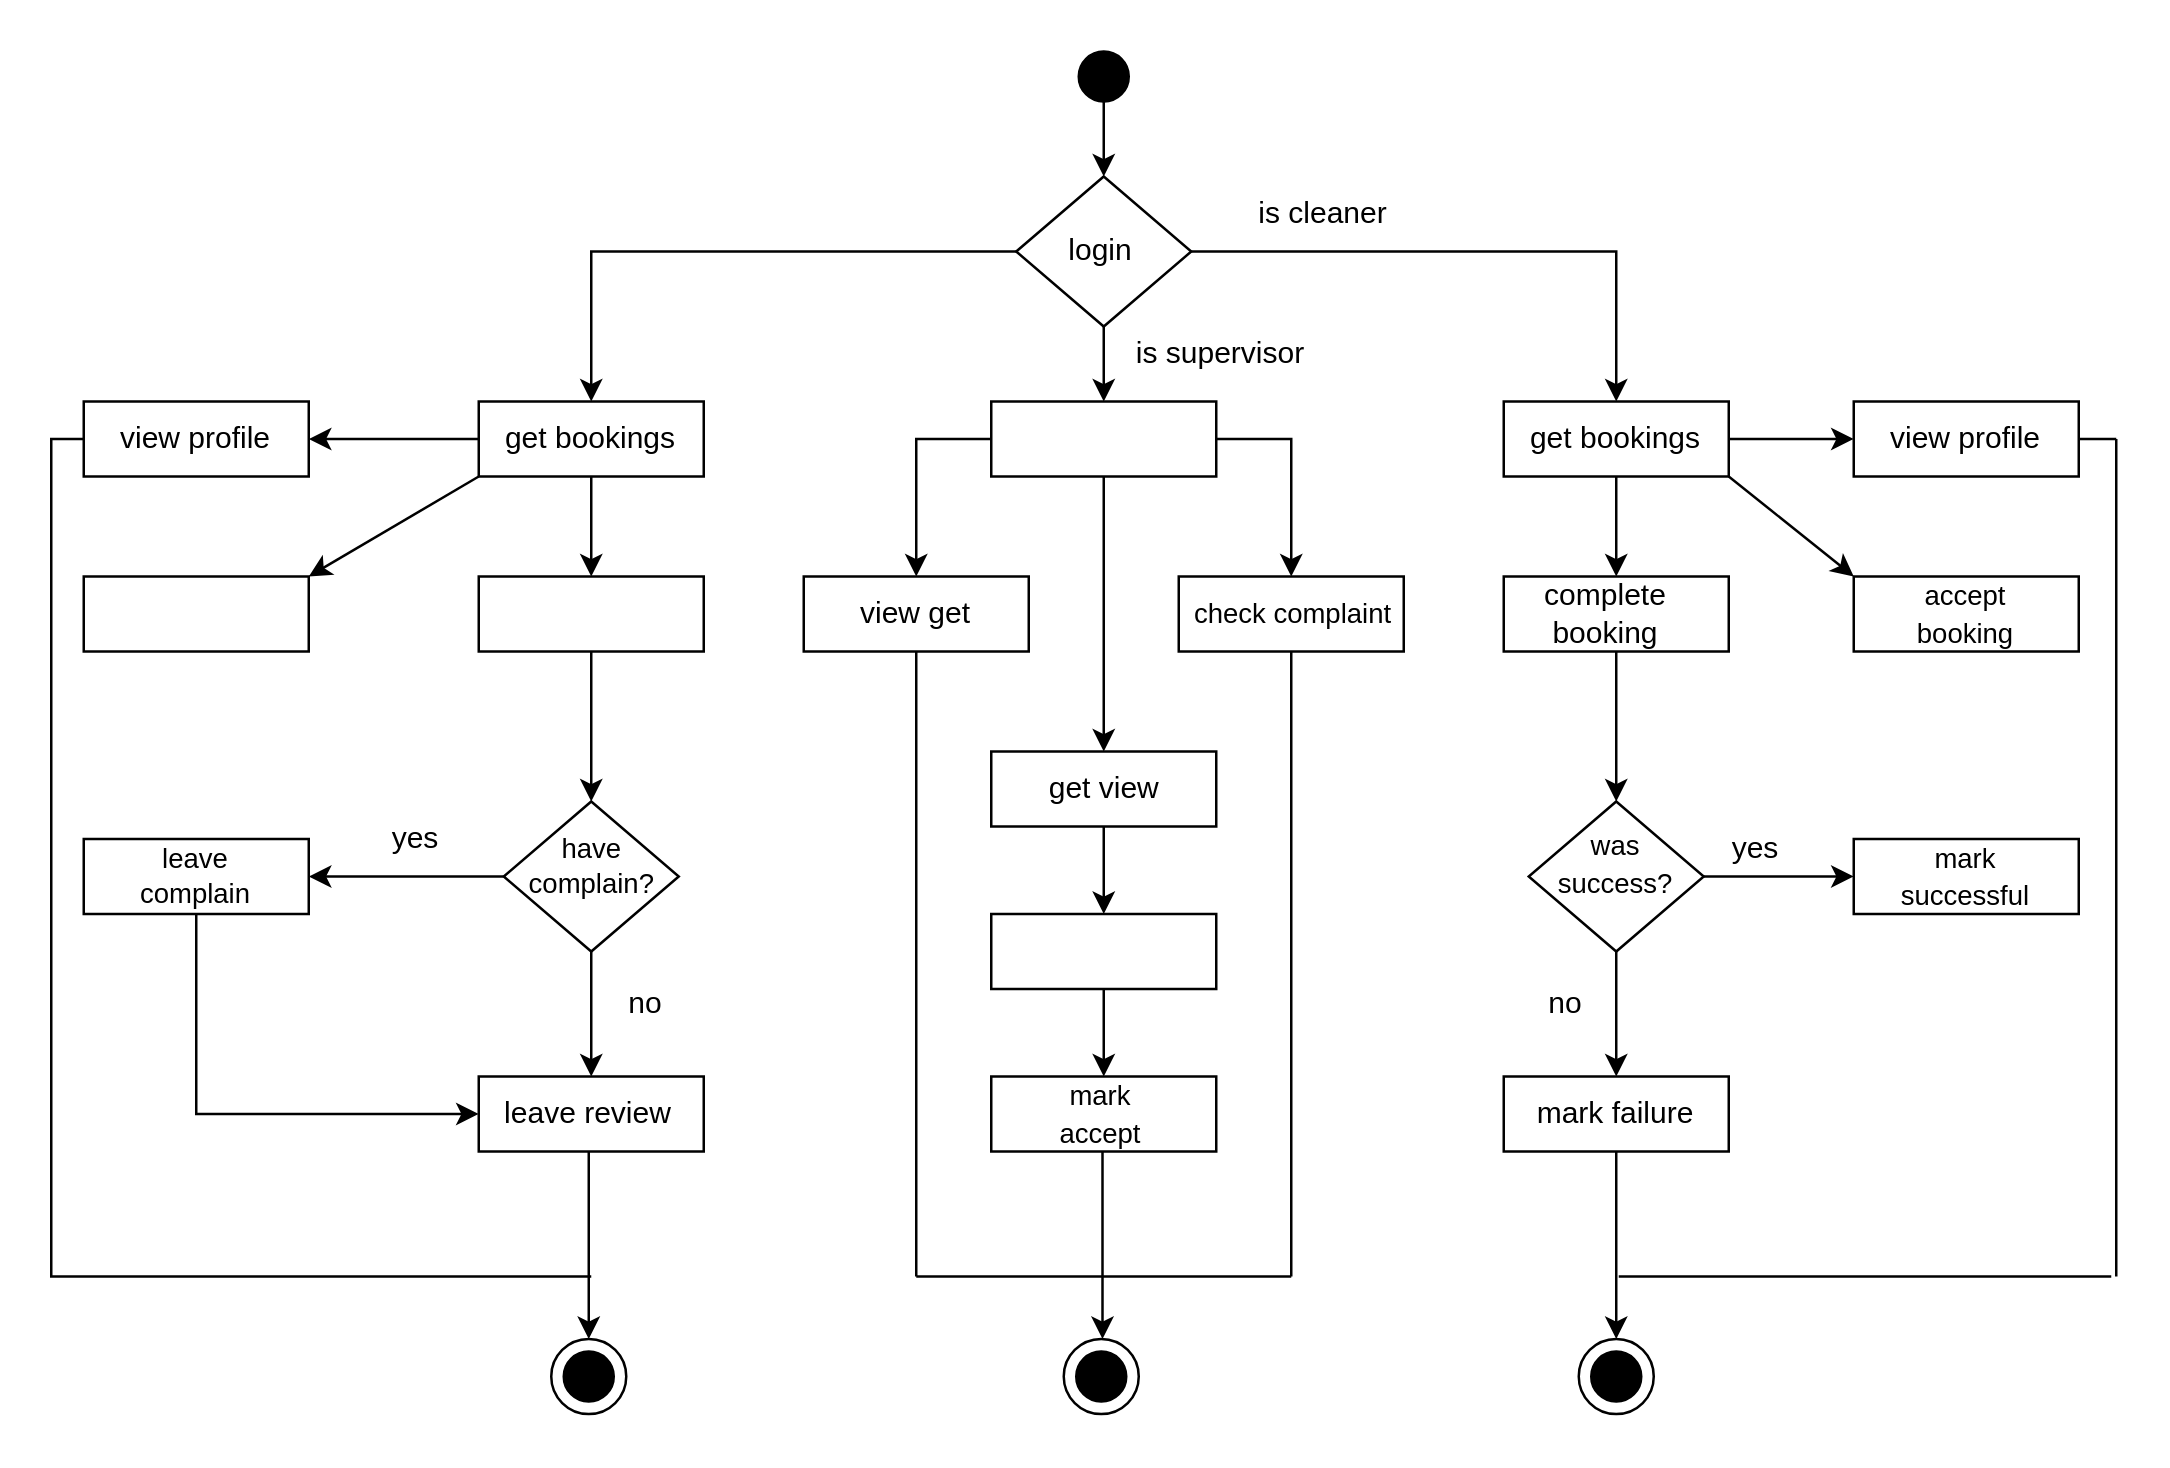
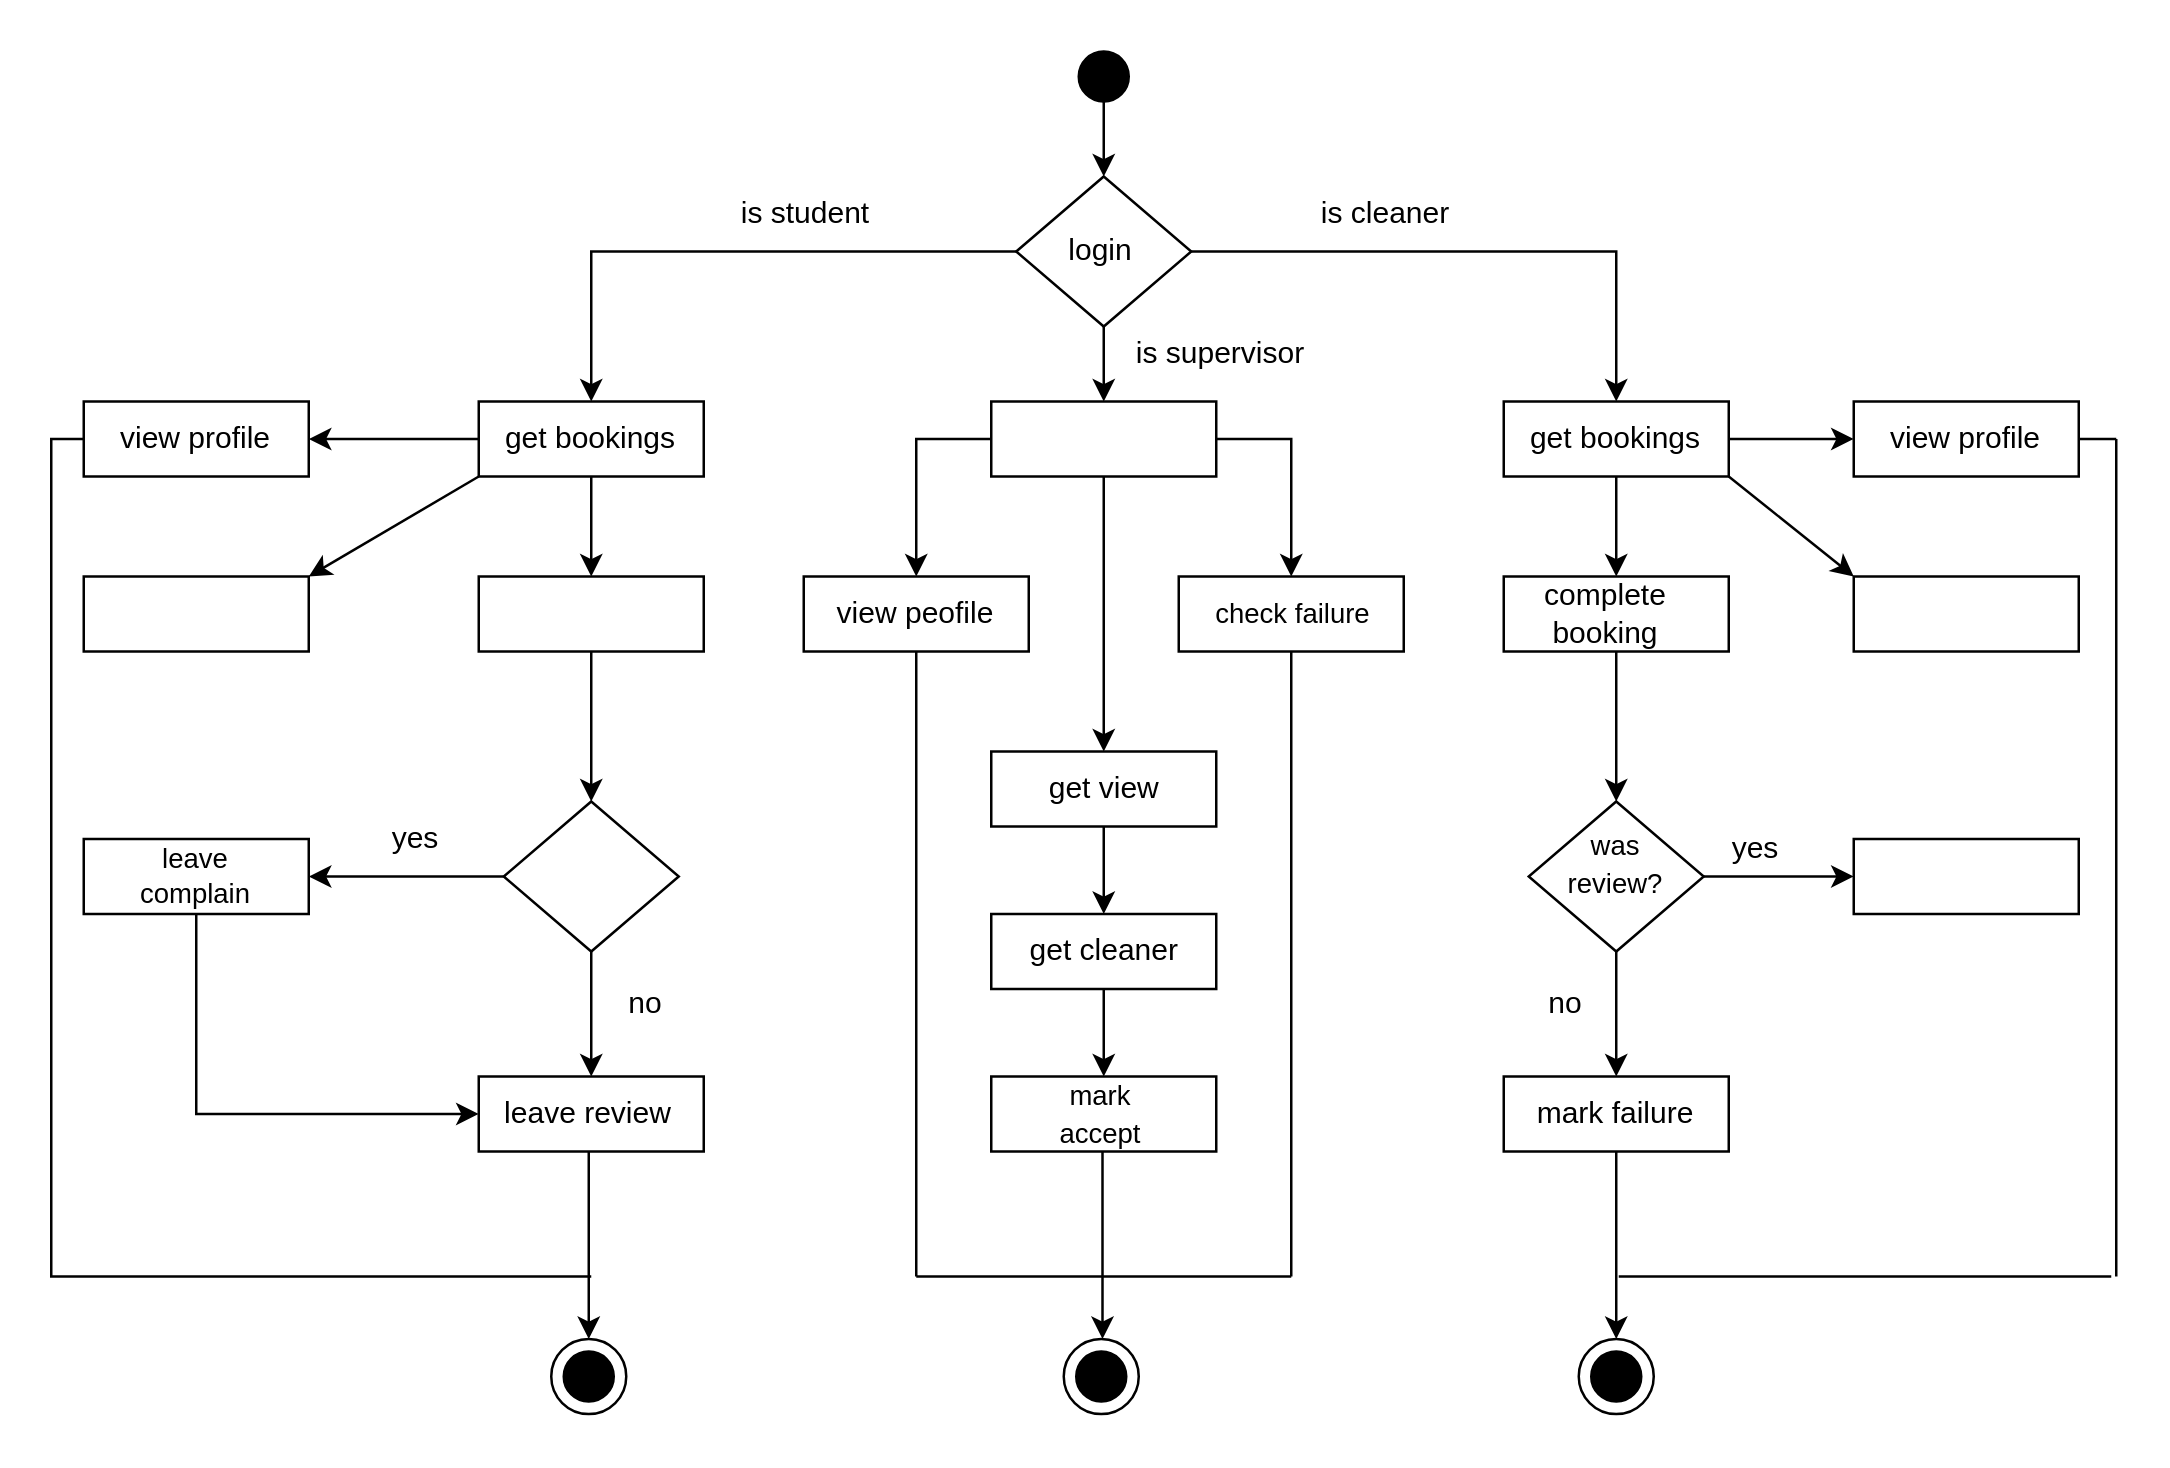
node "is student": added
node "is cleaner": moved (1324, 214) -> (1386, 214)
node "view get": label "view get" -> "view peofile"
node "check complaint": label "check complaint" -> "check failure"
node "accept booking": removed
node "was success?": label "was success?" -> "was review?"
node "have complain?": removed
node "mark successful": removed
node "get cleaner": added
